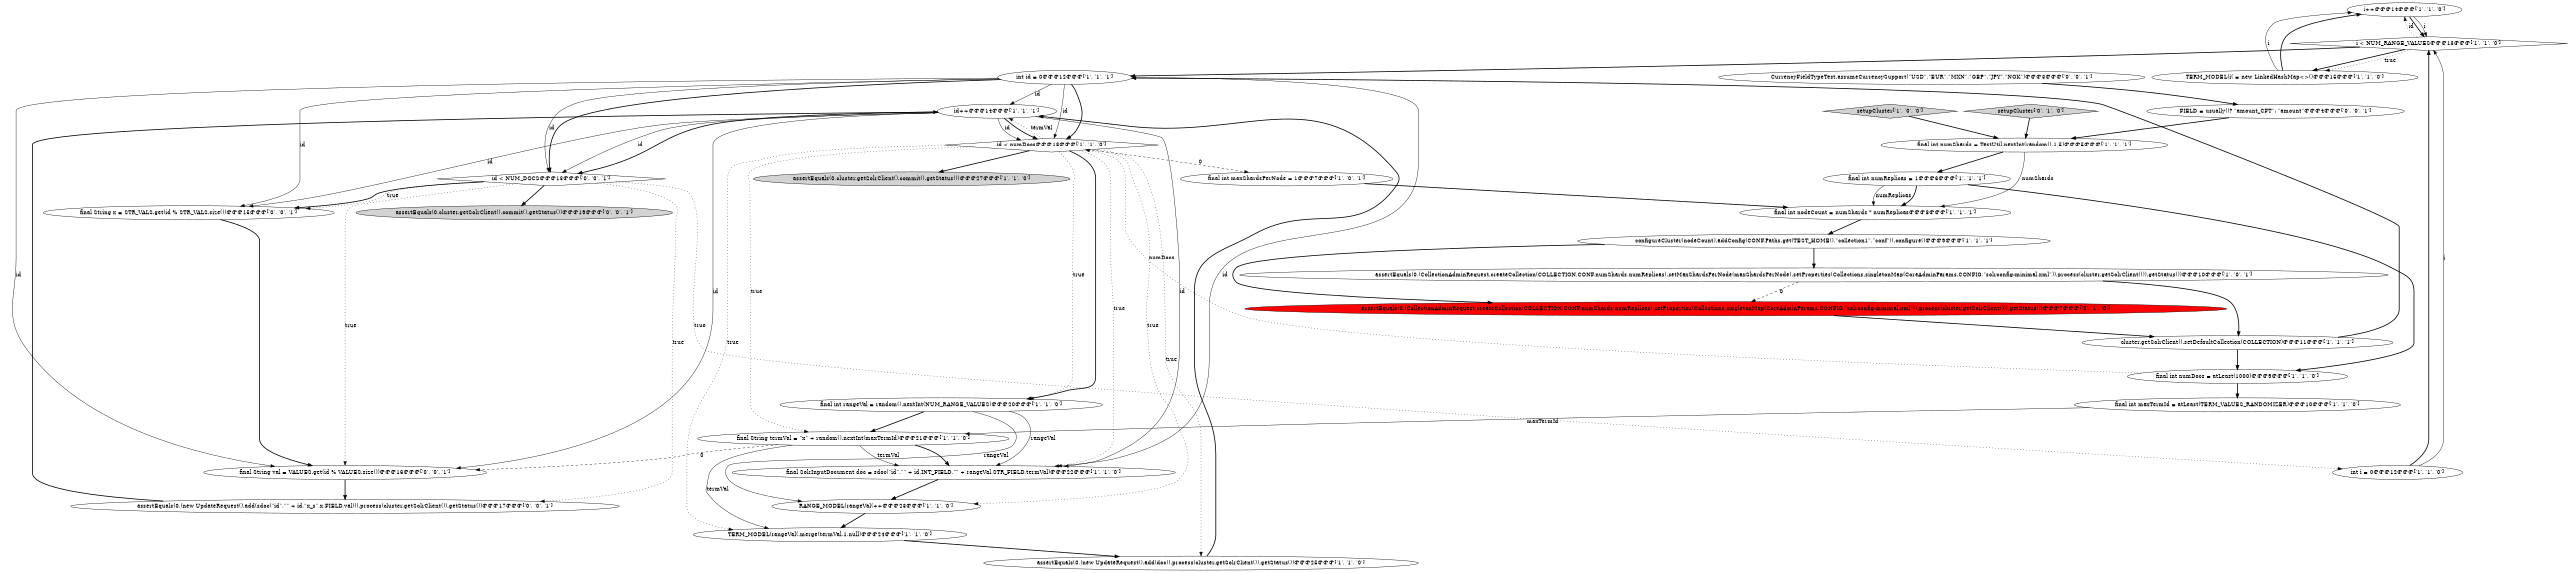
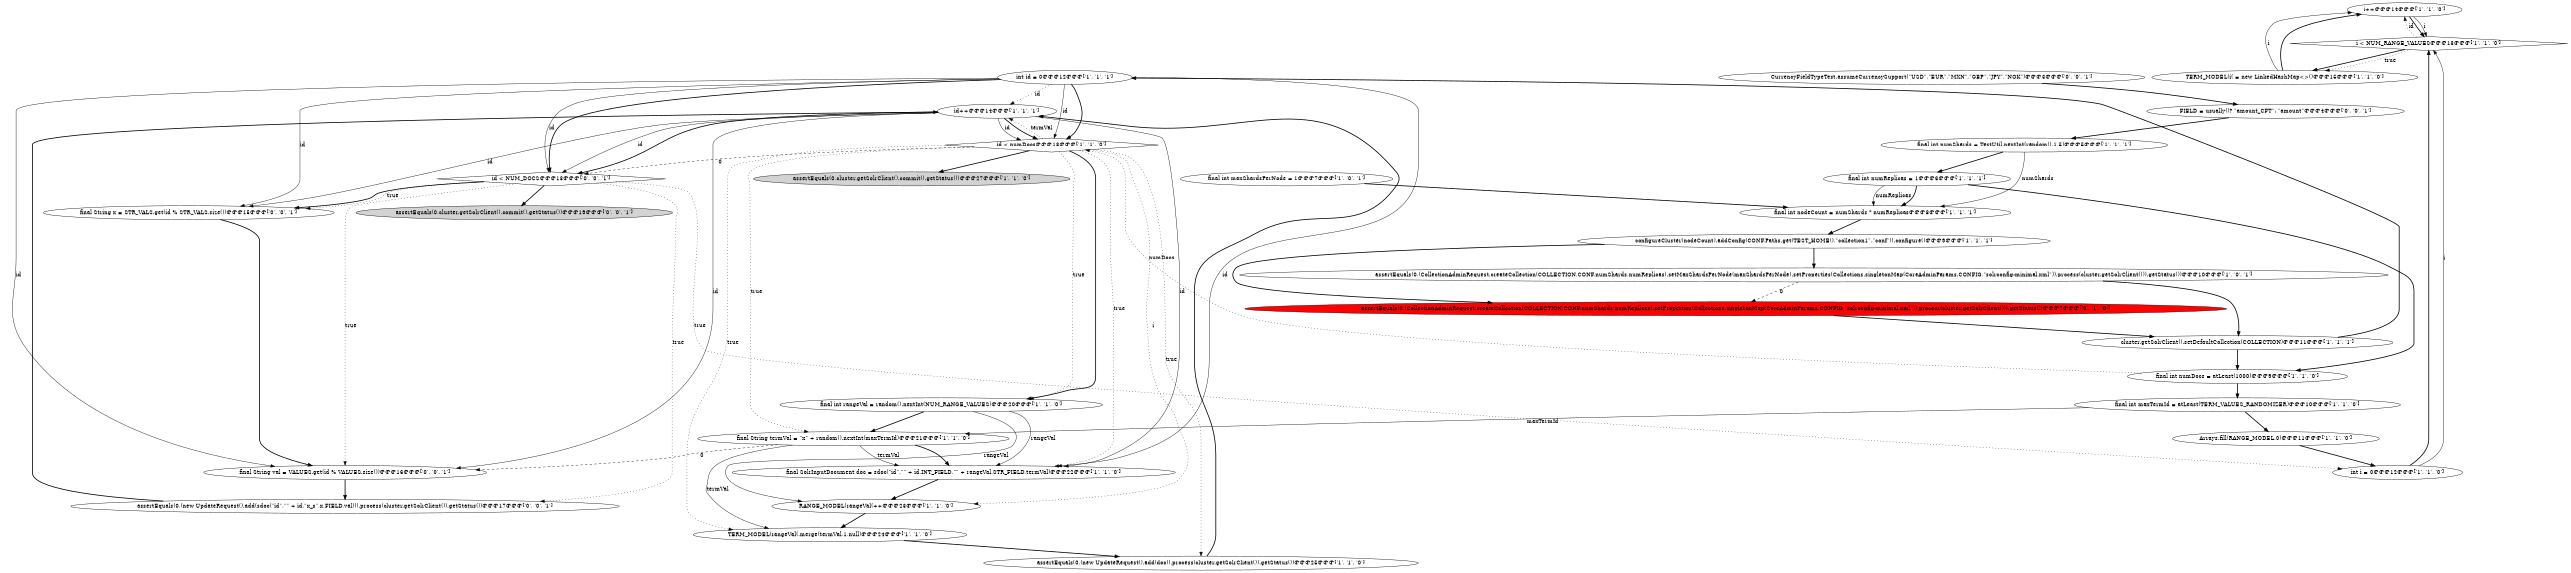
edge "i < NUM_RANGE_VALUES@@@13@@@['1', '1', '0']" -> "int id = 0@@@12@@@['1', '1', '1']": removed
edge "int id = 0@@@12@@@['1', '1', '1']" -> "id++@@@14@@@['1', '1', '1']": style solid -> dotted
node "setupCluster['1', '0', '0']": removed
node "setupCluster['0', '1', '0']": removed
edge "id < numDocs@@@18@@@['1', '1', '0']" -> "final int maxShardsPerNode = 1@@@7@@@['1', '0', '1']": now "id < numDocs@@@18@@@['1', '1', '0']" -> "id < NUM_DOCS@@@13@@@['0', '0', '1']"
edge "id < numDocs@@@18@@@['1', '1', '0']" -> "RANGE_MODEL(rangeVal(++@@@23@@@['1', '1', '0']": label "true" -> "i"
node "Arrays.fill(RANGE_MODEL,0)@@@11@@@['1', '1', '0']": added
